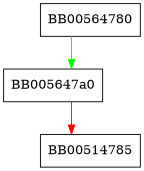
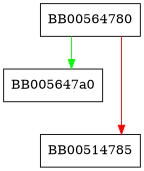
edge "BB005647a0" -> "BB00514785": now "BB00564780" -> "BB00514785"
